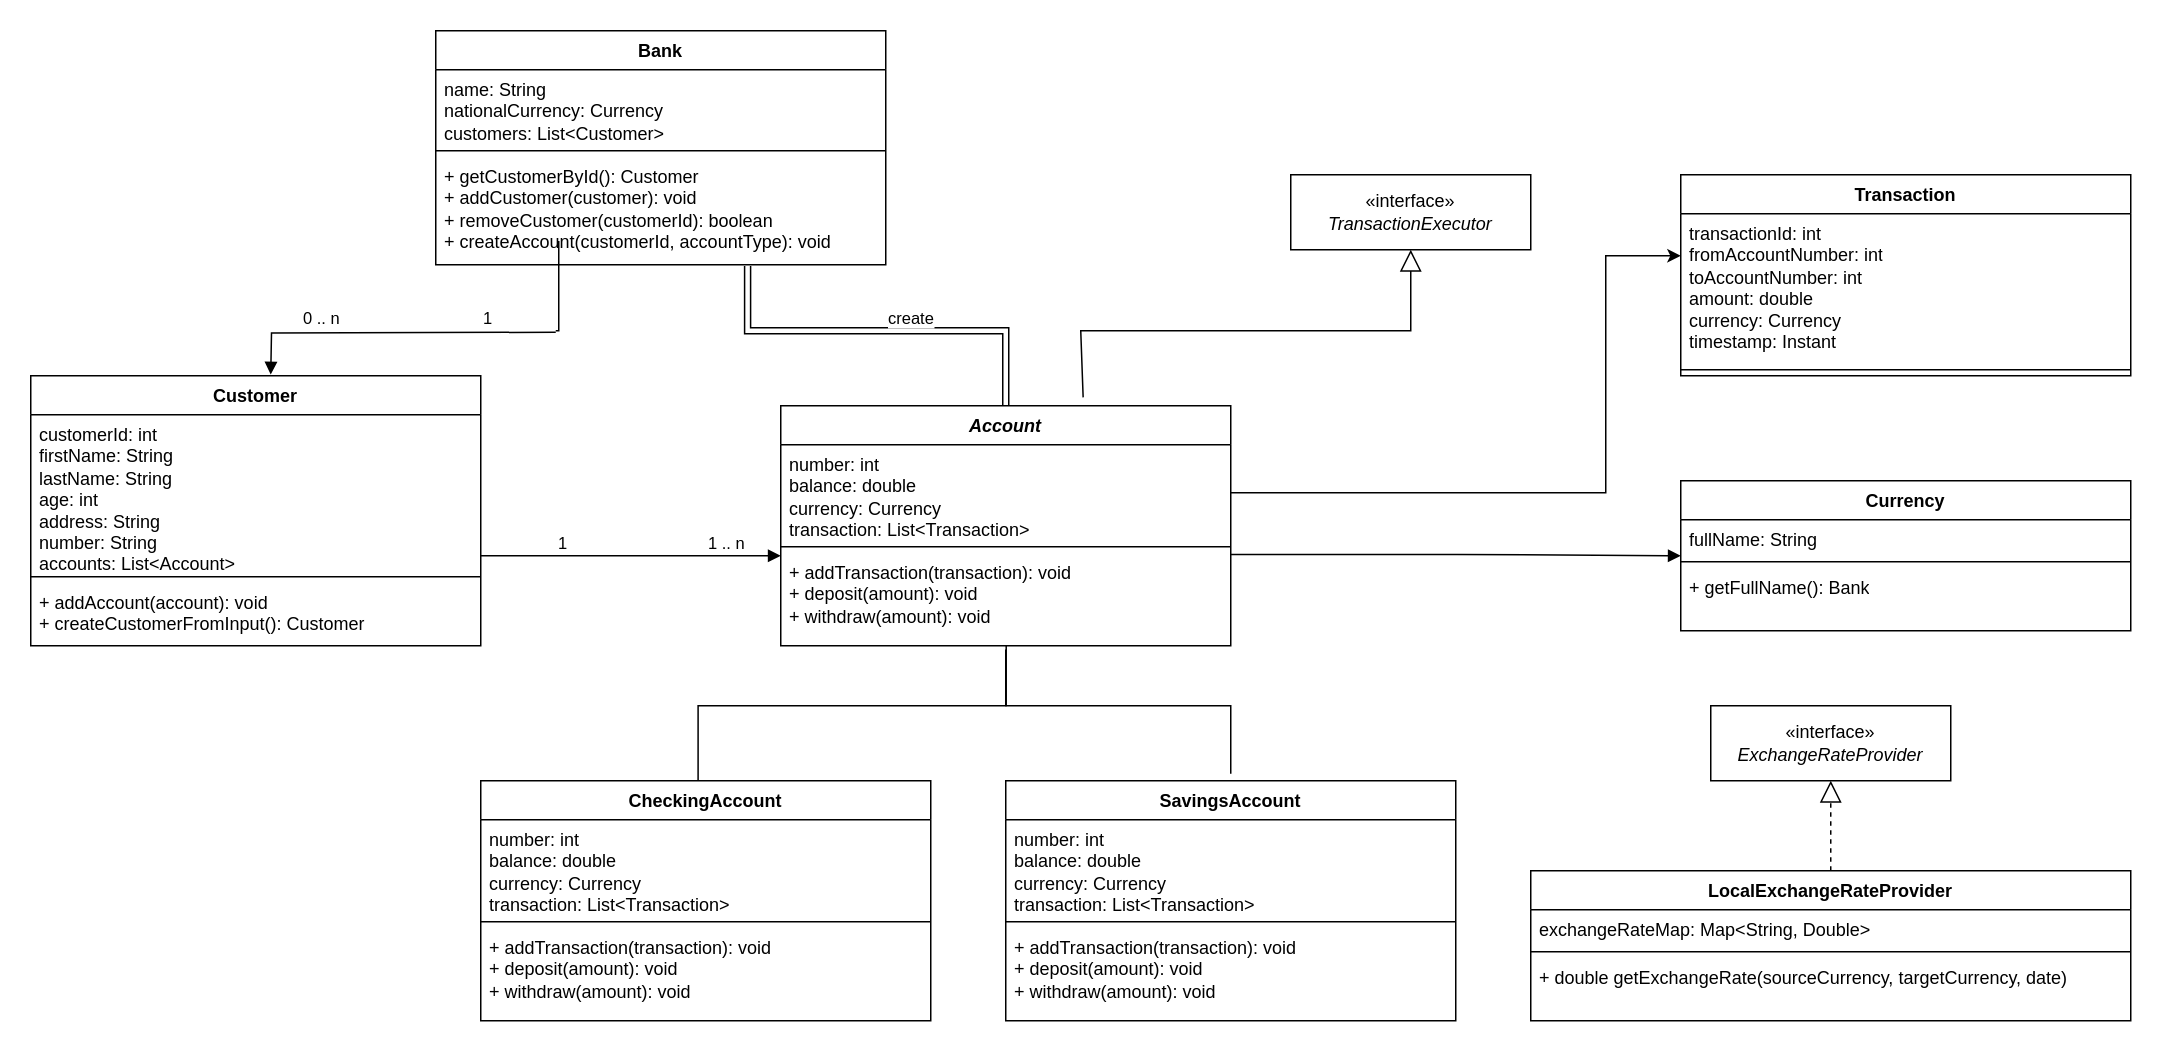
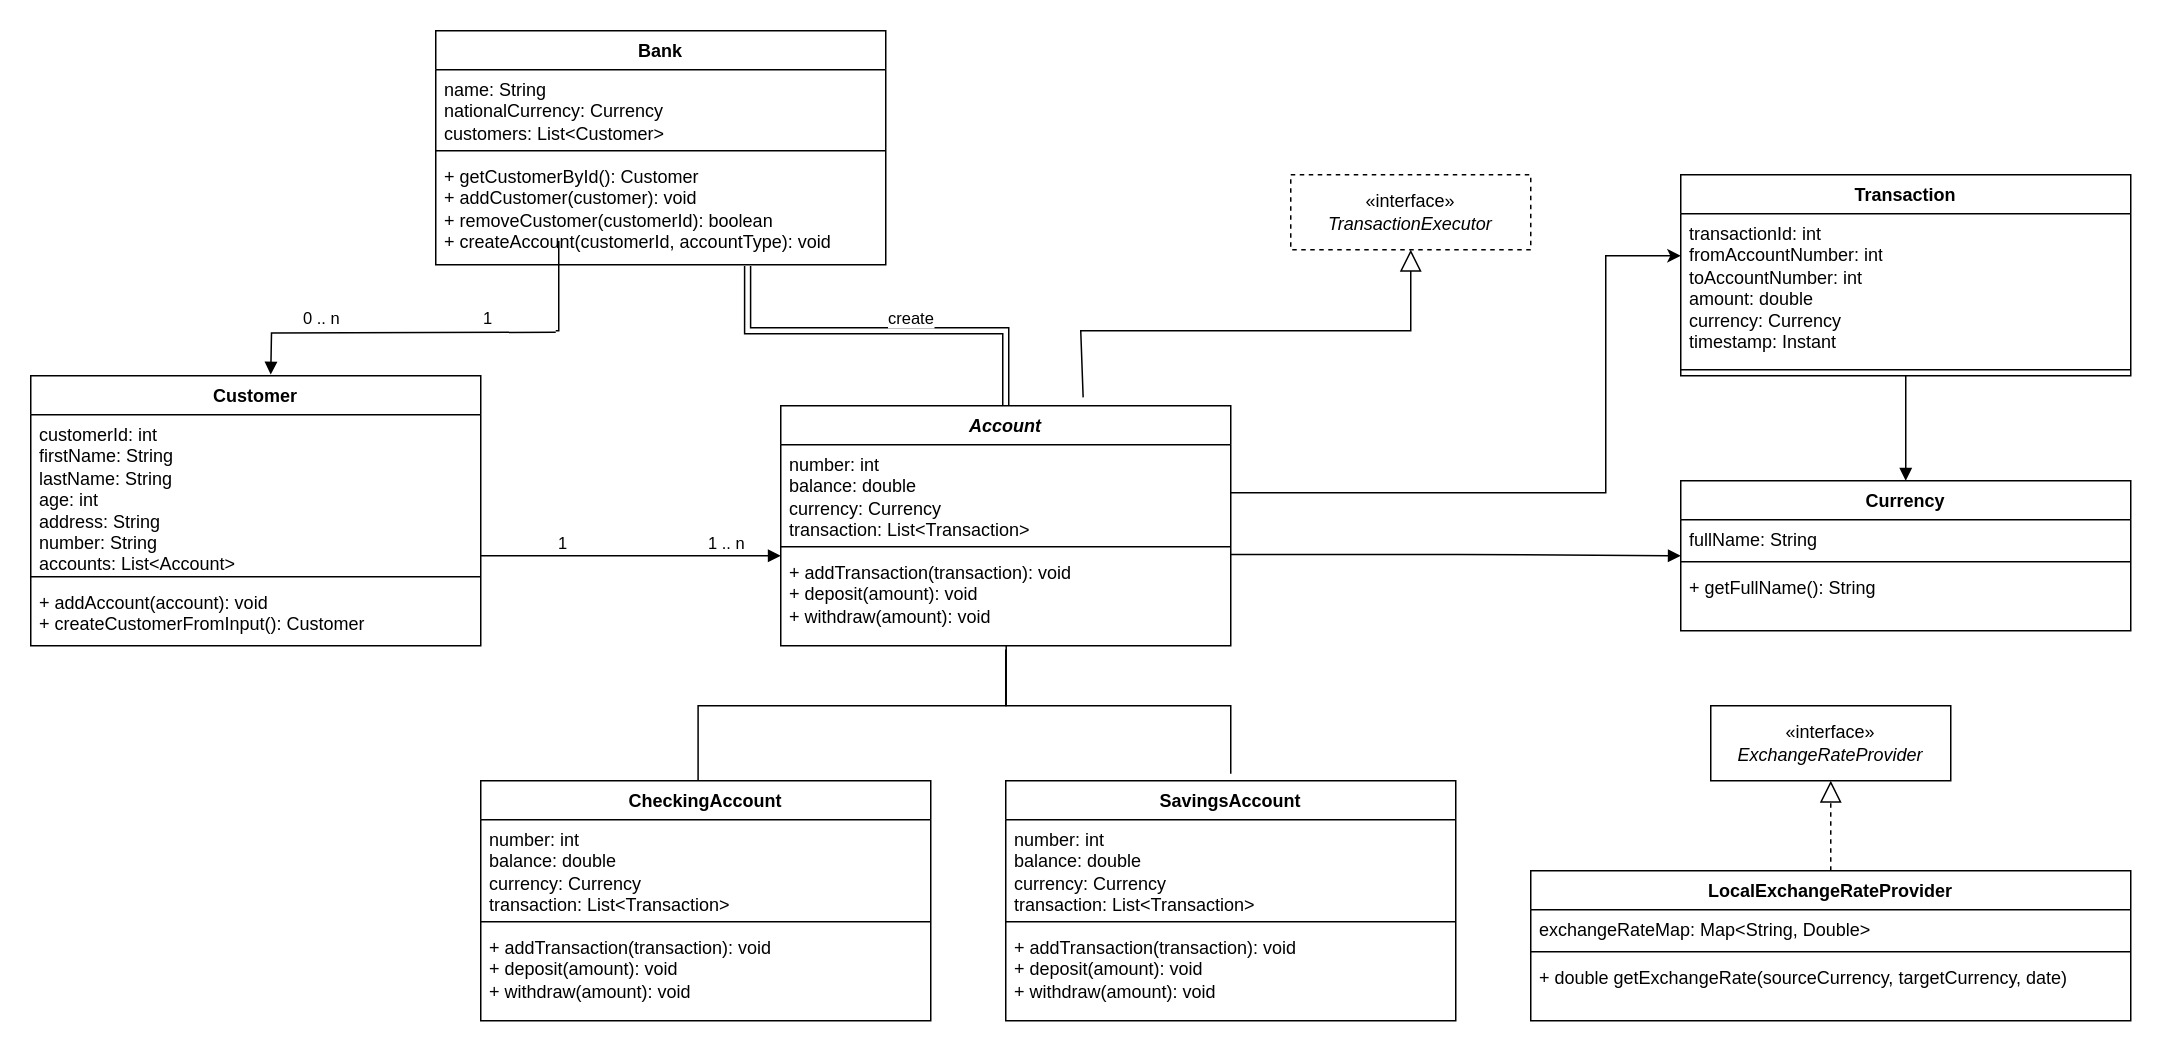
node "«interface» TransactionExecutor": style solid -> dashed
edge "Transaction" -> "Currency": added
node "+ getFullName(): Bank": label "+ getFullName(): Bank" -> "+ getFullName(): String"
